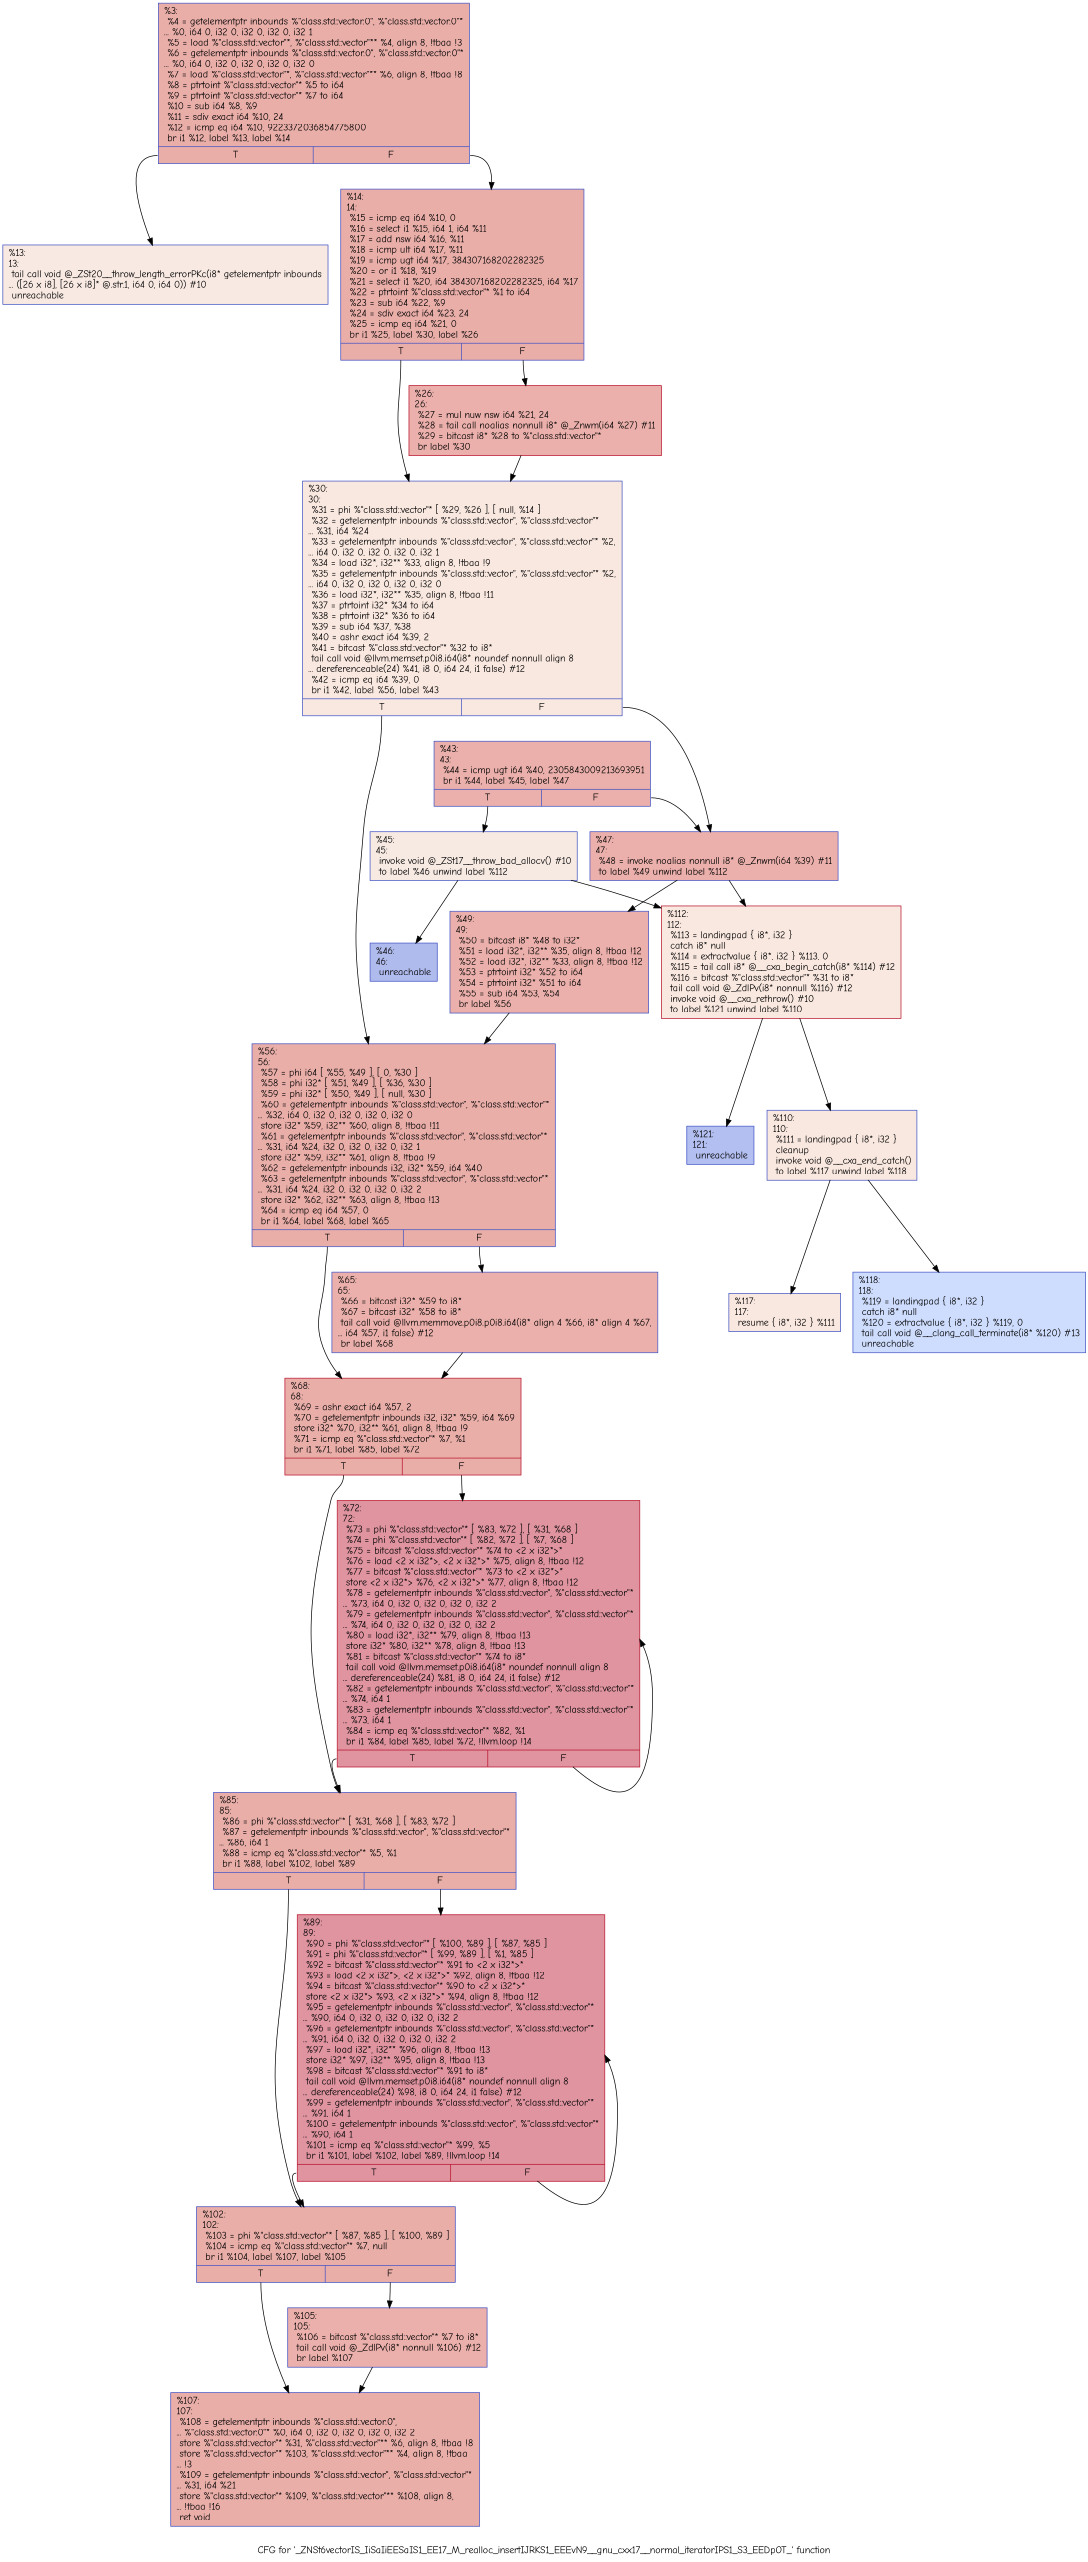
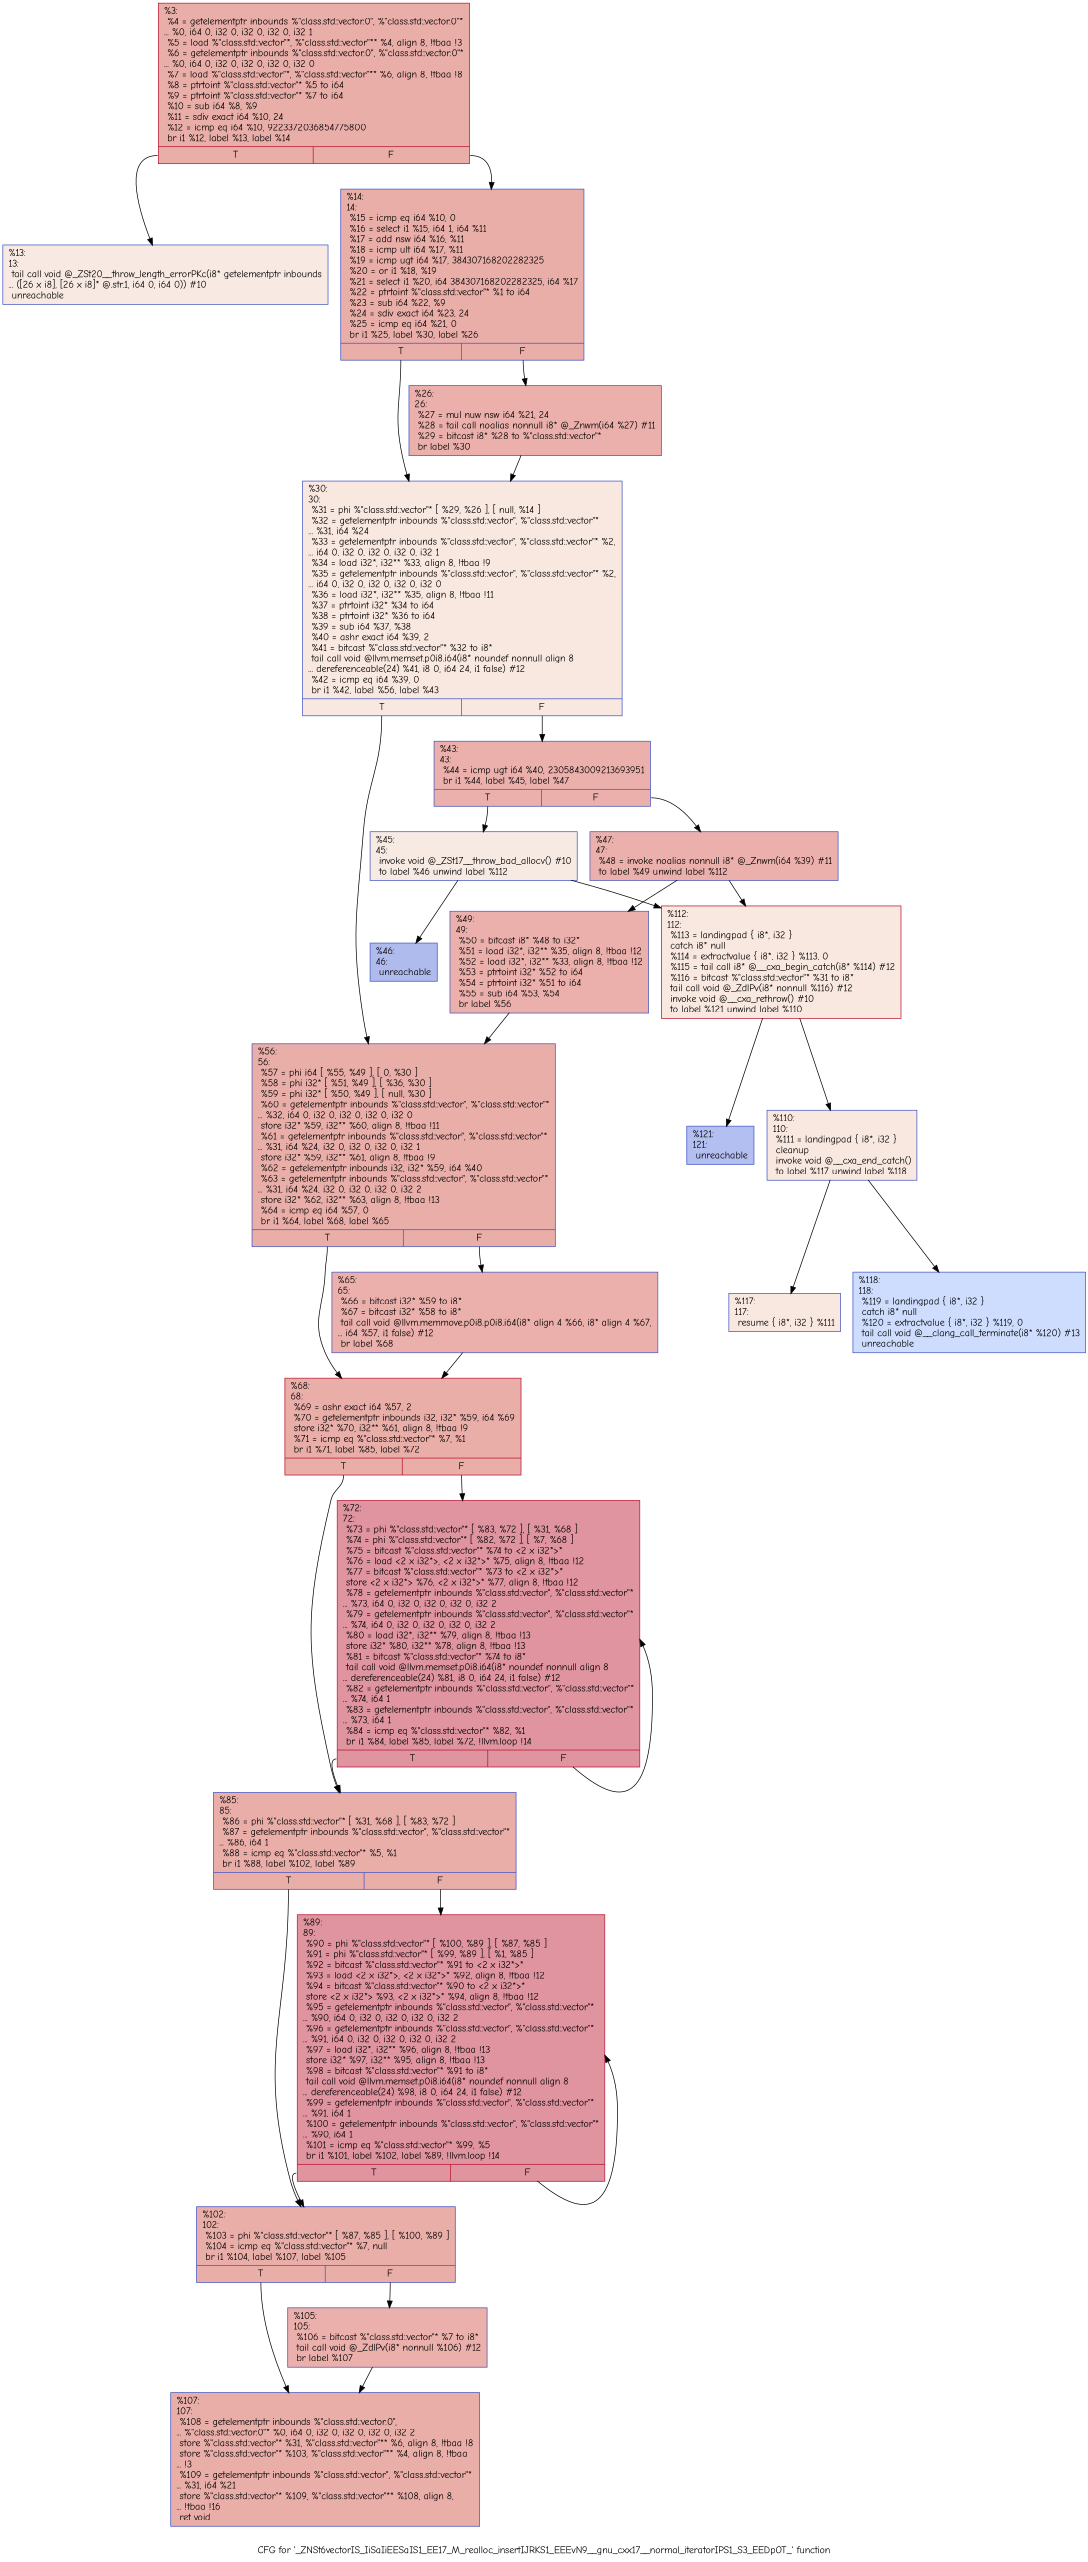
node "%3:": color #3d50c3ff -> #b70d28ff
node "%26:": color #b70d28ff -> #3d50c3ff
edge "%30:" -> "%47:": now "%30:" -> "%43:"
